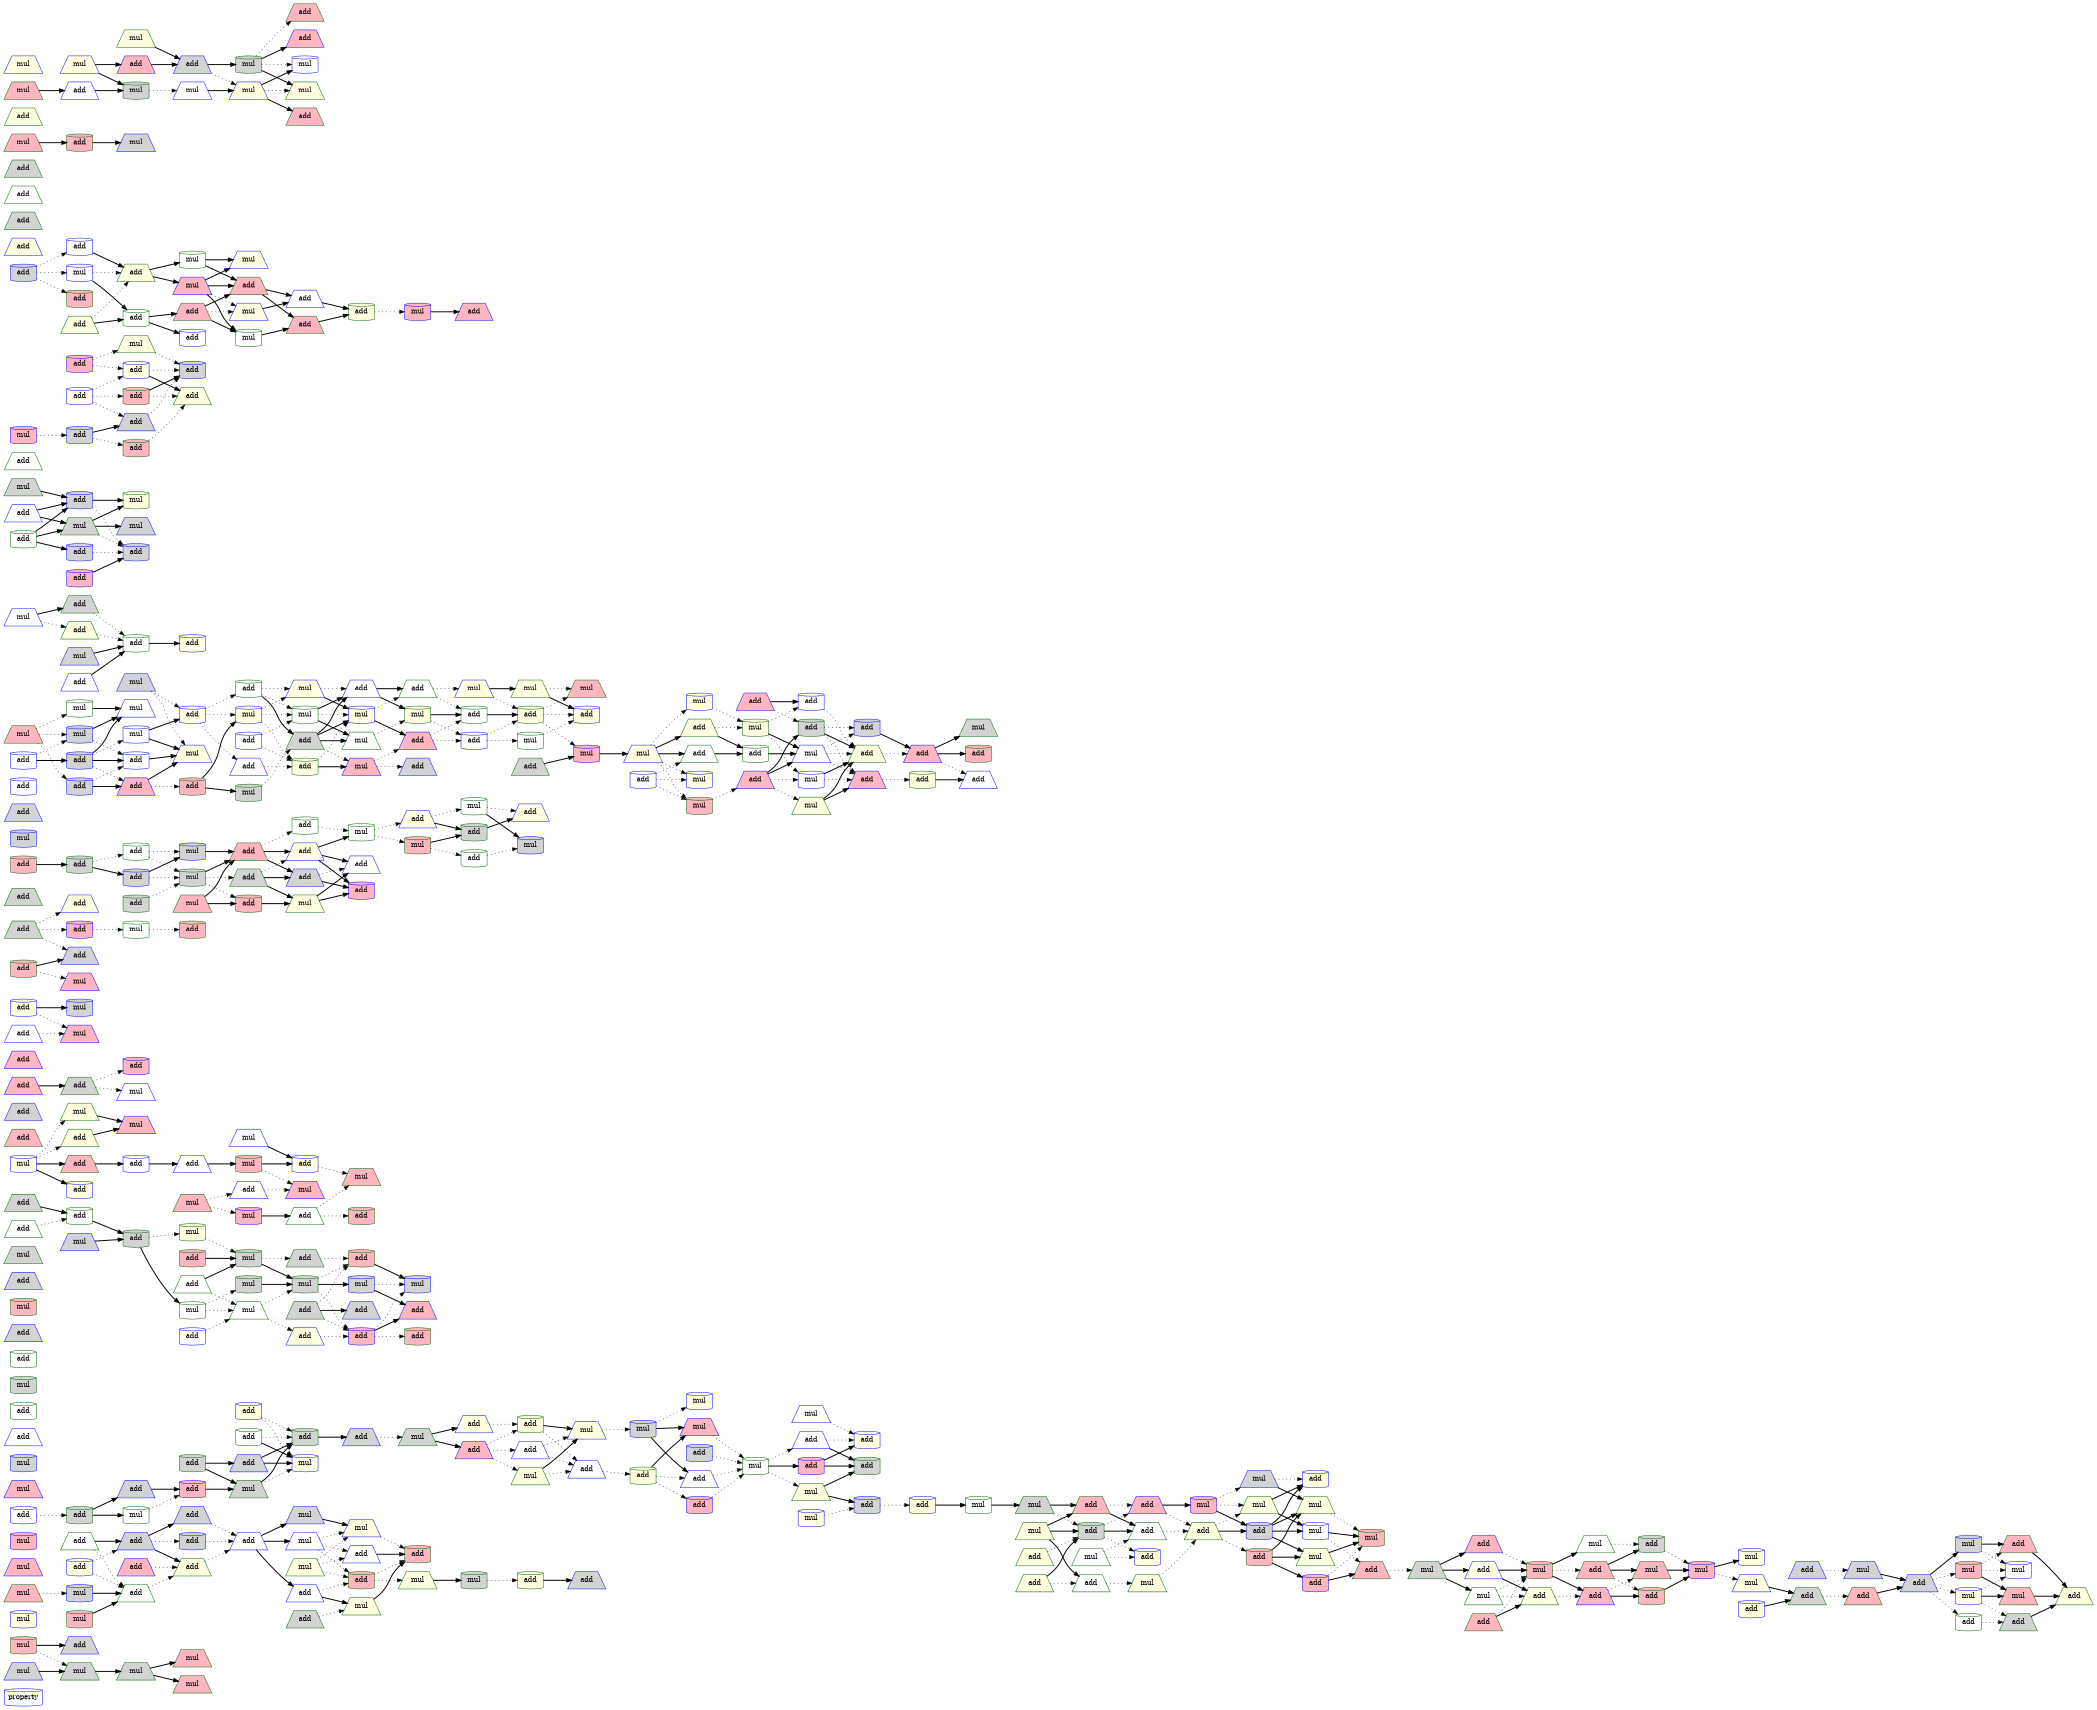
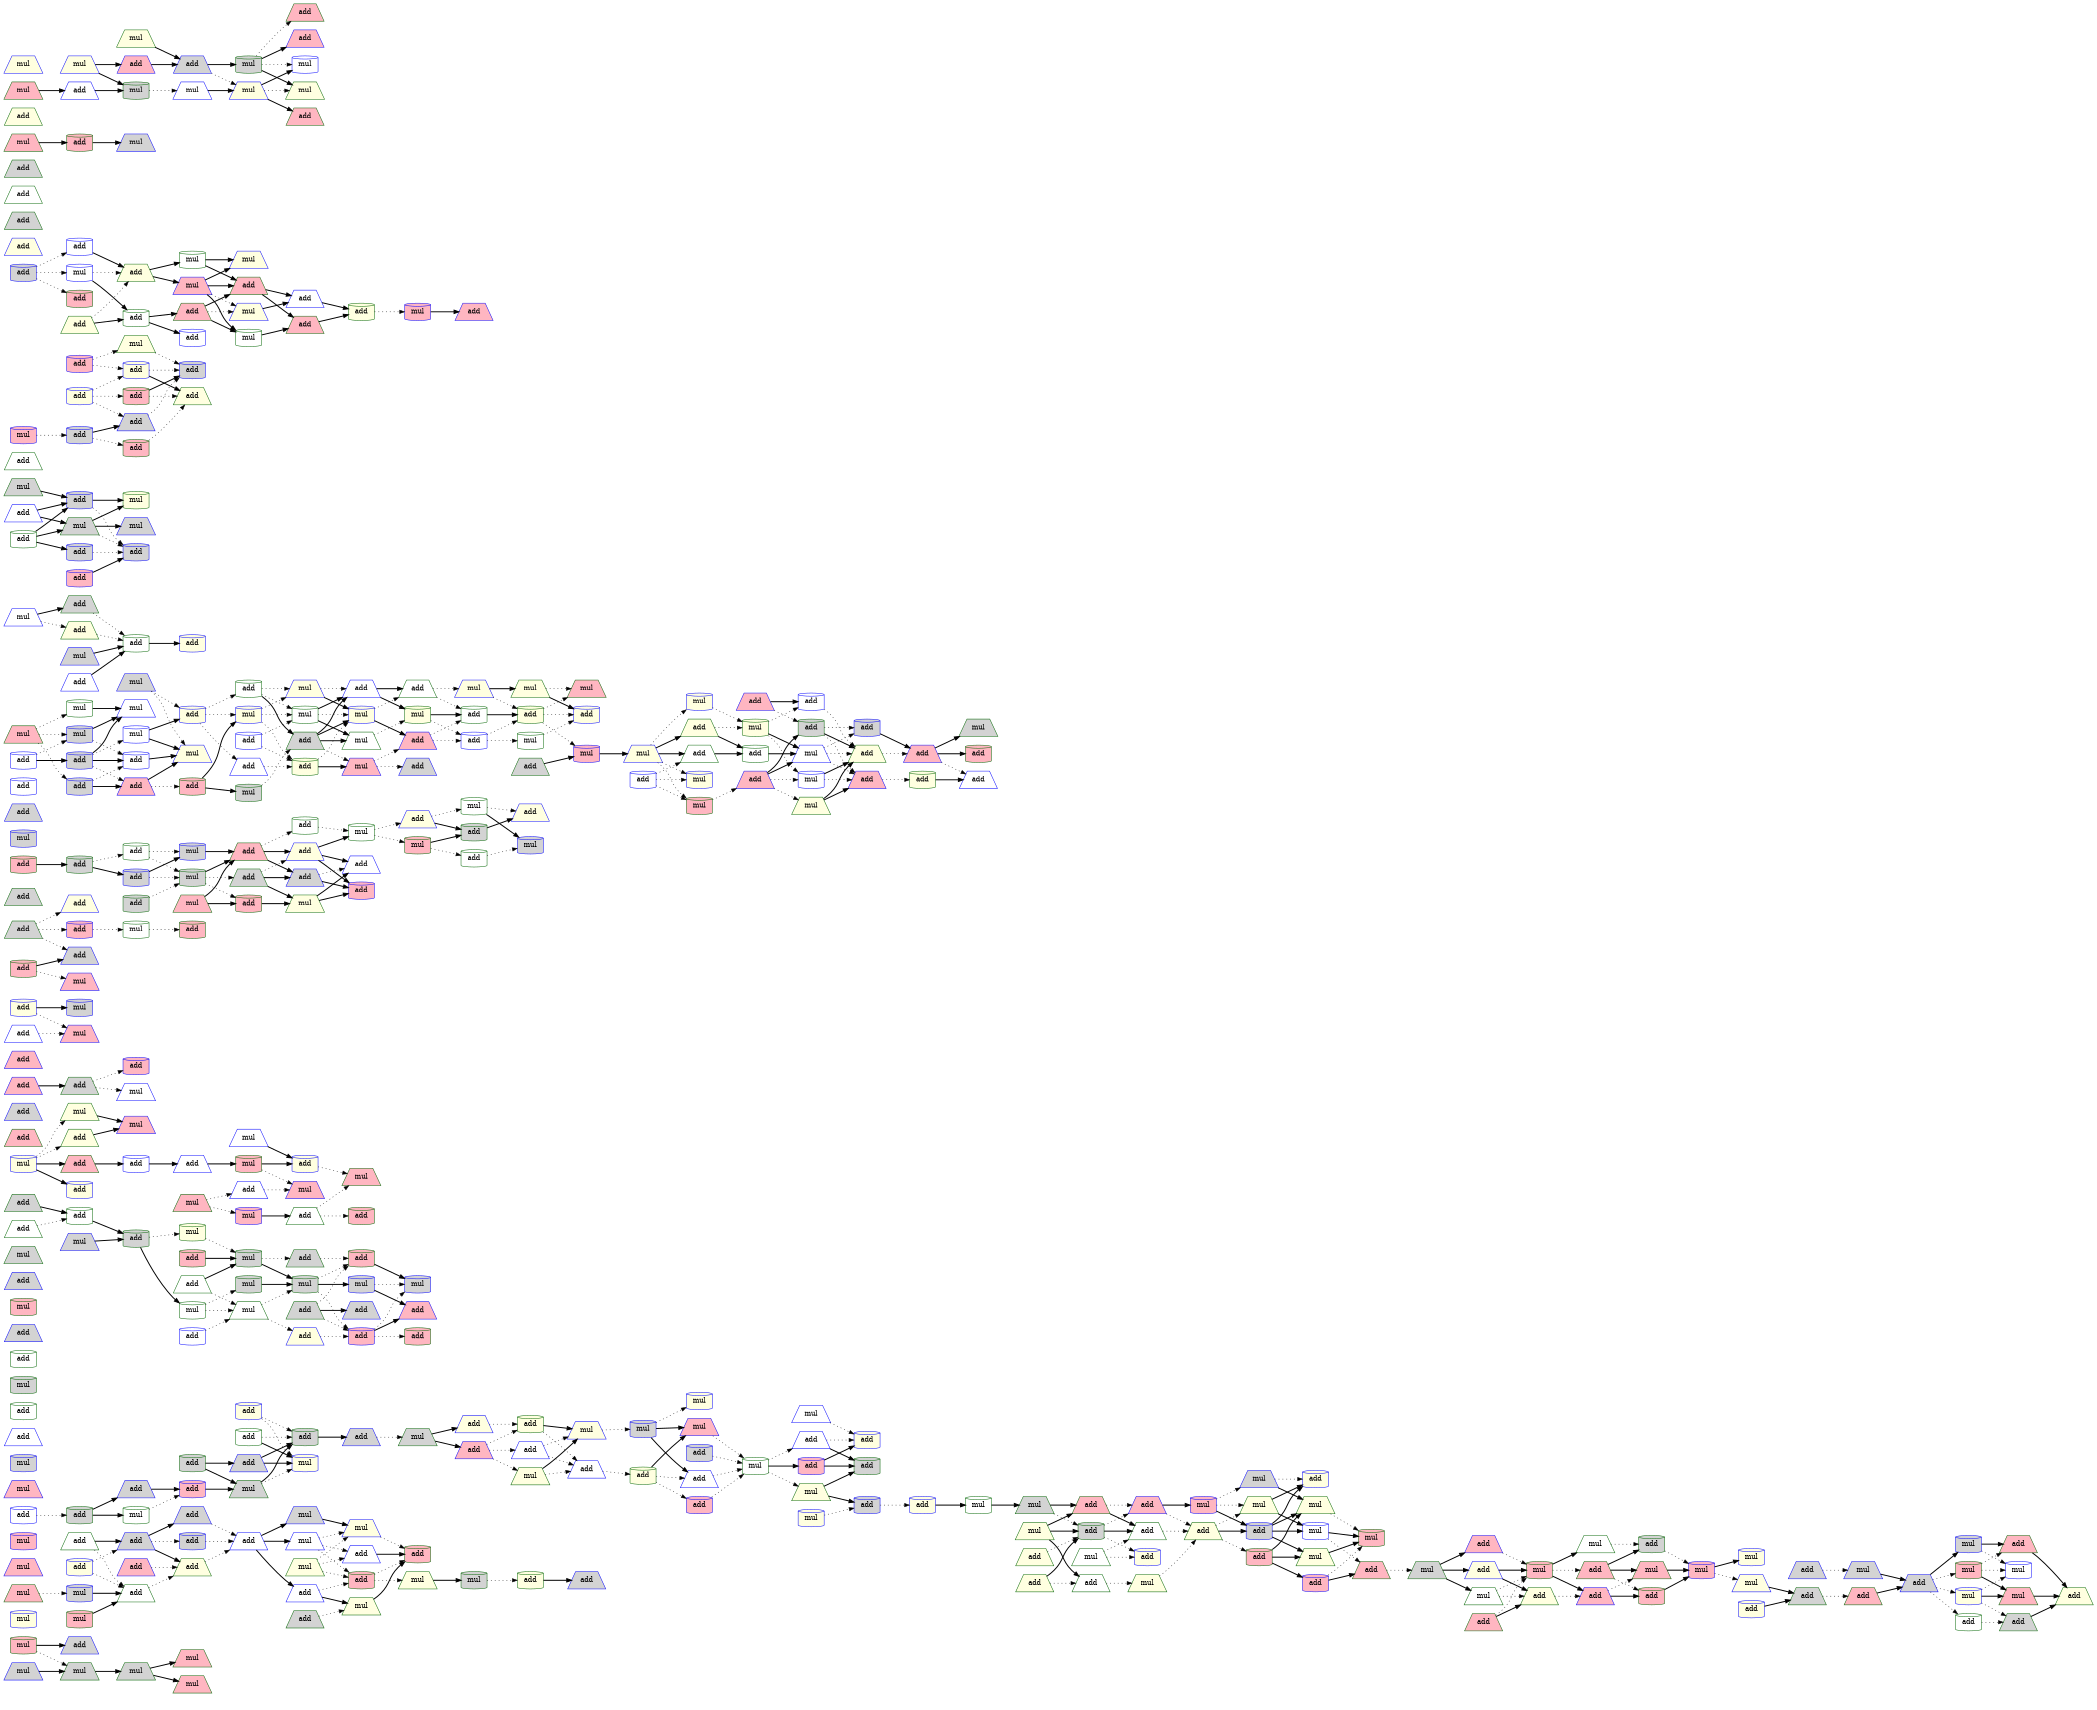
node "property": removed
